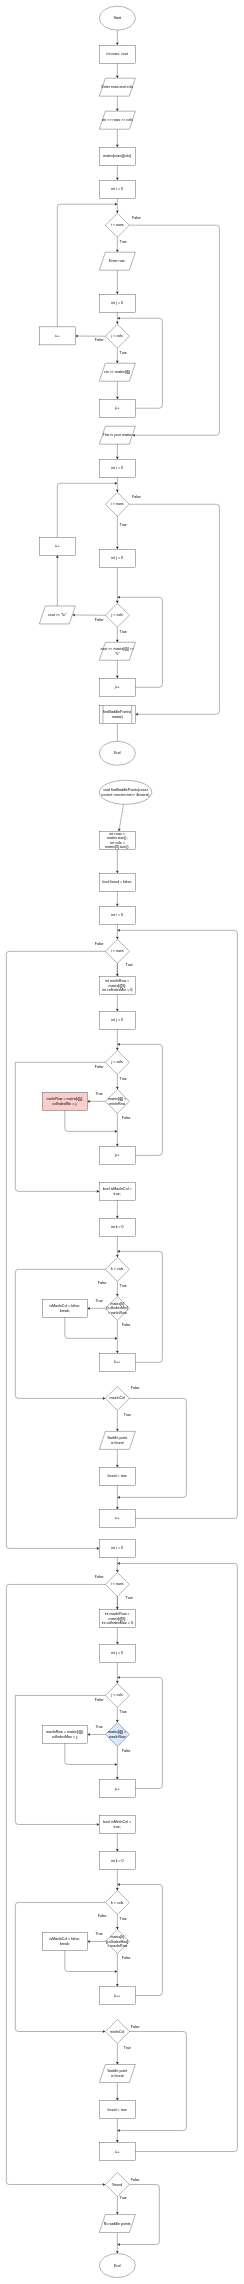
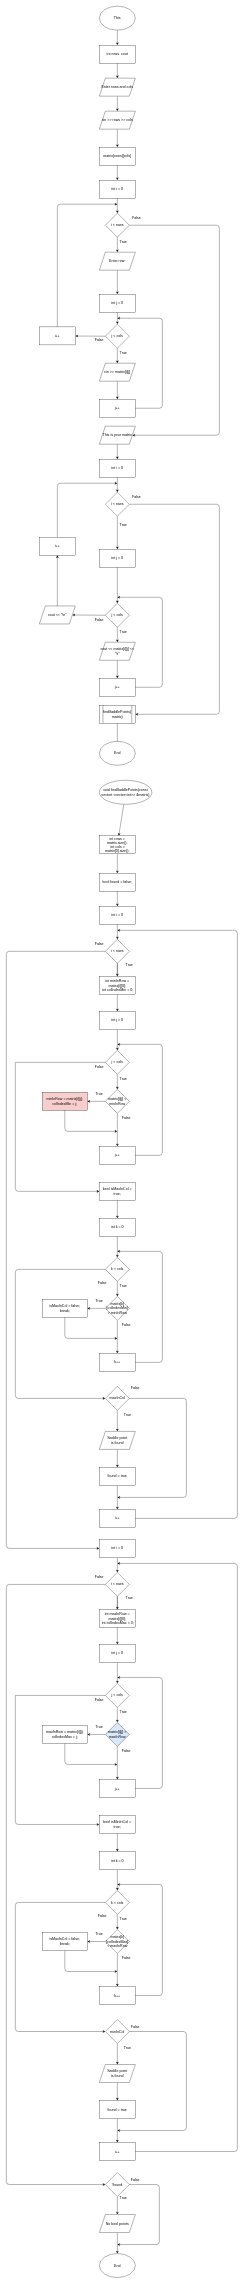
node "Start": label "Start" -> "This"
node "int rows = matrix.size(); int cols = matrix[0].size();": moved (117, 840) -> (117, 845)
node "No saddle points": label "No saddle points" -> "No bool points"
